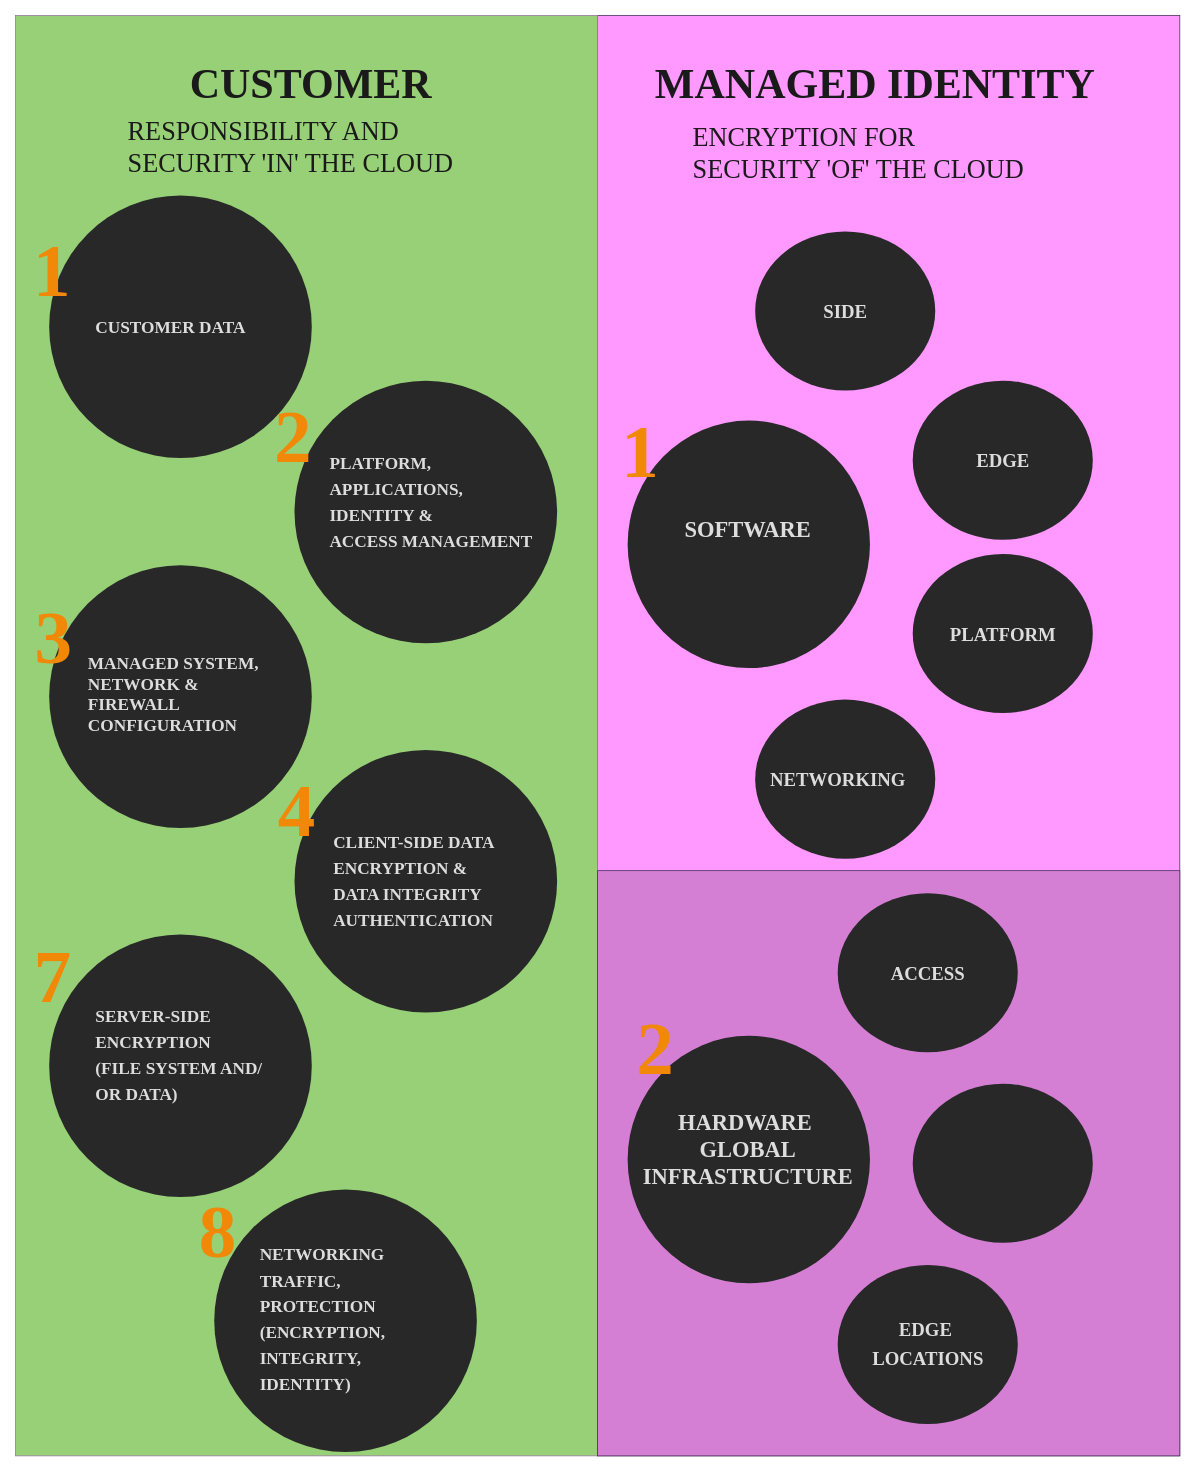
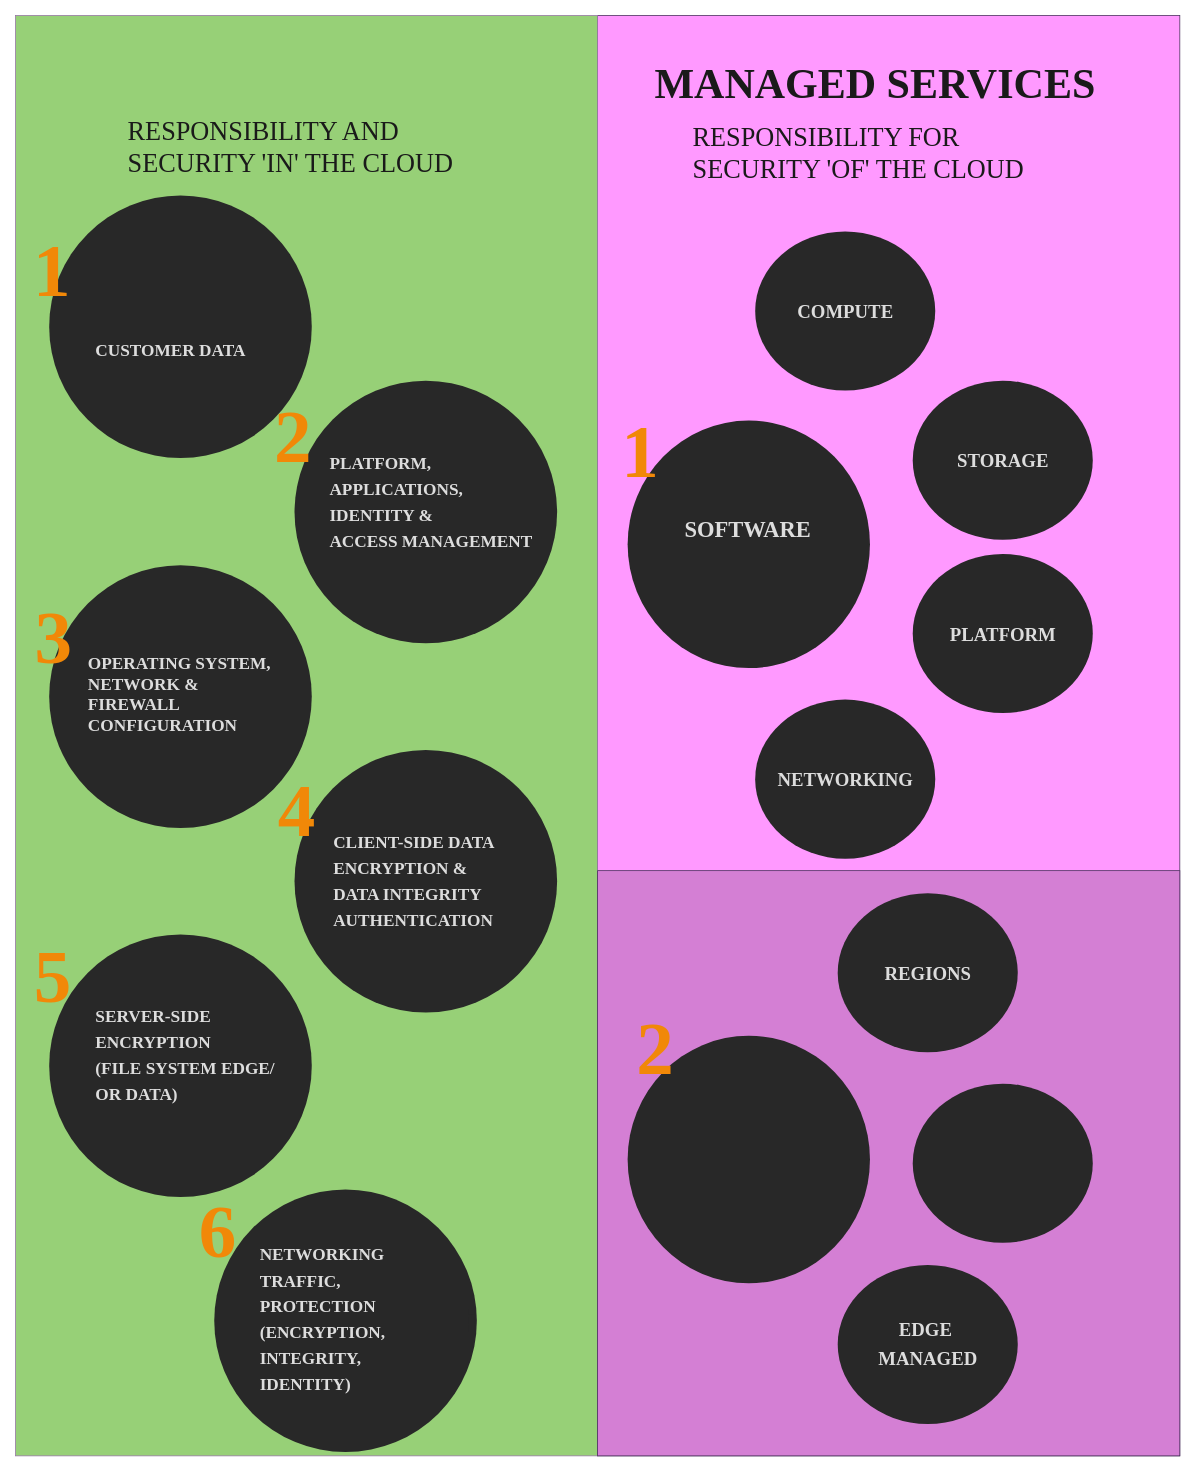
node "CUSTOMER": removed
node "MANAGED IDENTITY": label "MANAGED IDENTITY" -> "MANAGED SERVICES"
node "ENCRYPTION FOR SECURITY 'OF' THE CLOUD": label "ENCRYPTION FOR SECURITY 'OF' THE CLOUD" -> "RESPONSIBILITY FOR SECURITY 'OF' THE CLOUD"
node "SIDE": label "SIDE" -> "COMPUTE"
node "CUSTOMER DATA": moved (184, 326) -> (184, 348)
node "EDGE": label "EDGE" -> "STORAGE"
node "MANAGED SYSTEM, NETWORK & FIREWALL CONFIGURATION": label "MANAGED SYSTEM, NETWORK & FIREWALL CONFIGURATION" -> "OPERATING SYSTEM, NETWORK & FIREWALL CONFIGURATION"
node "NETWORKING": moved (837, 779) -> (845, 779)
node "ACCESS": label "ACCESS" -> "REGIONS"
node "7": label "7" -> "5"
node "SERVER-SIDE ENCRYPTION (FILE SYSTEM AND/ OR DATA)": label "SERVER-SIDE ENCRYPTION (FILE SYSTEM AND/ OR DATA)" -> "SERVER-SIDE ENCRYPTION (FILE SYSTEM EDGE/ OR DATA)"
node "HARDWARE GLOBAL INFRASTRUCTURE": removed
node "8": label "8" -> "6"
node "EDGE LOCATIONS": label "EDGE LOCATIONS" -> "EDGE MANAGED"
